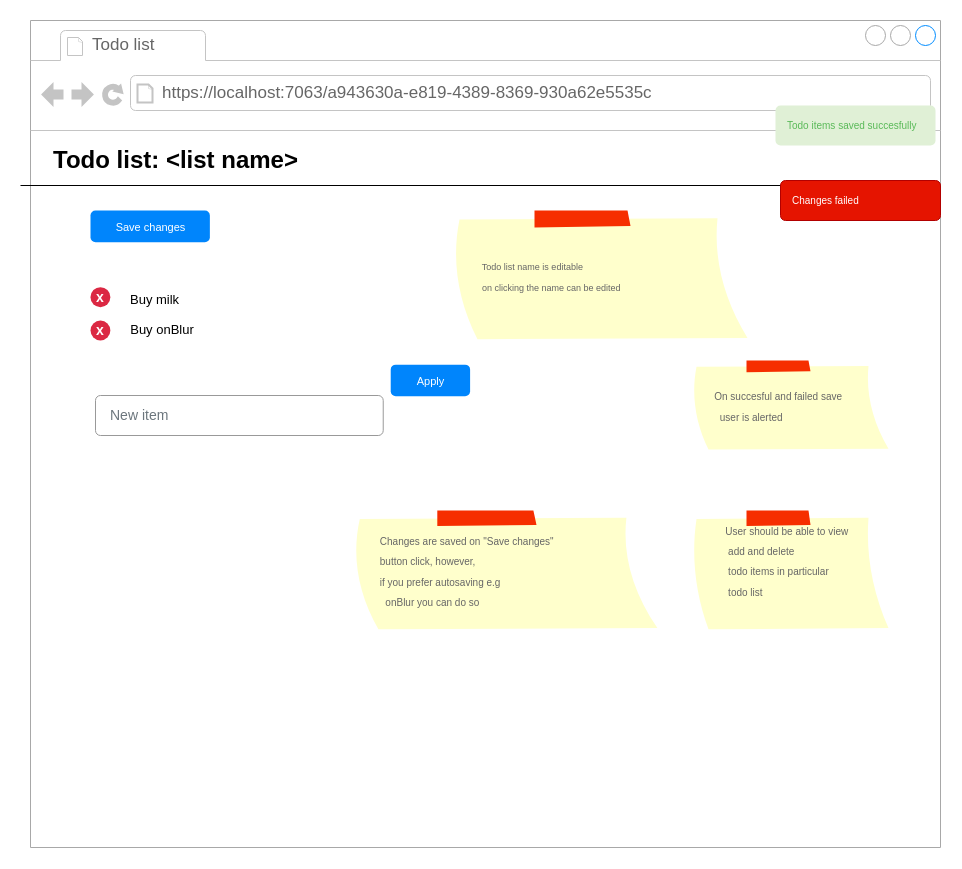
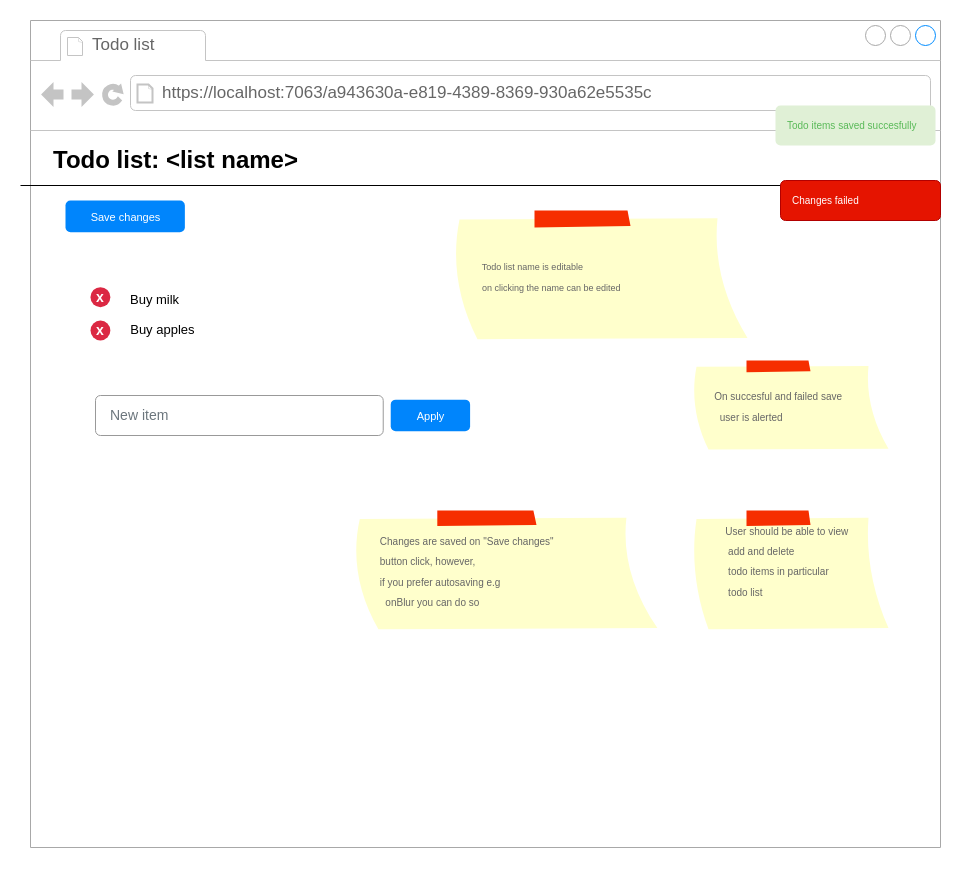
node "Save changes": moved (150, 226) -> (125, 216)
node "Buy onBlur": label "Buy onBlur" -> "Buy apples"
node "Apply": moved (430, 380) -> (430, 415)
